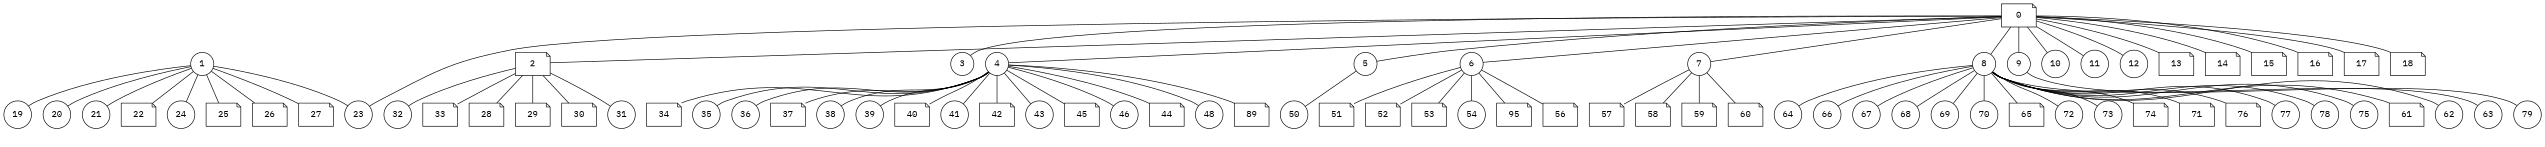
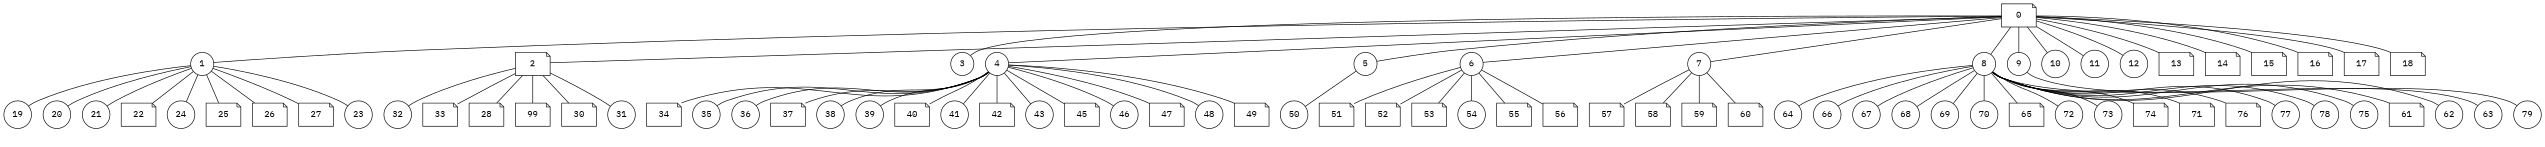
edge "0" -- "23": now "0" -- "1"
node "29": label "29" -> "99"
node "44": label "44" -> "47"
node "89": label "89" -> "49"
node "95": label "95" -> "55"
